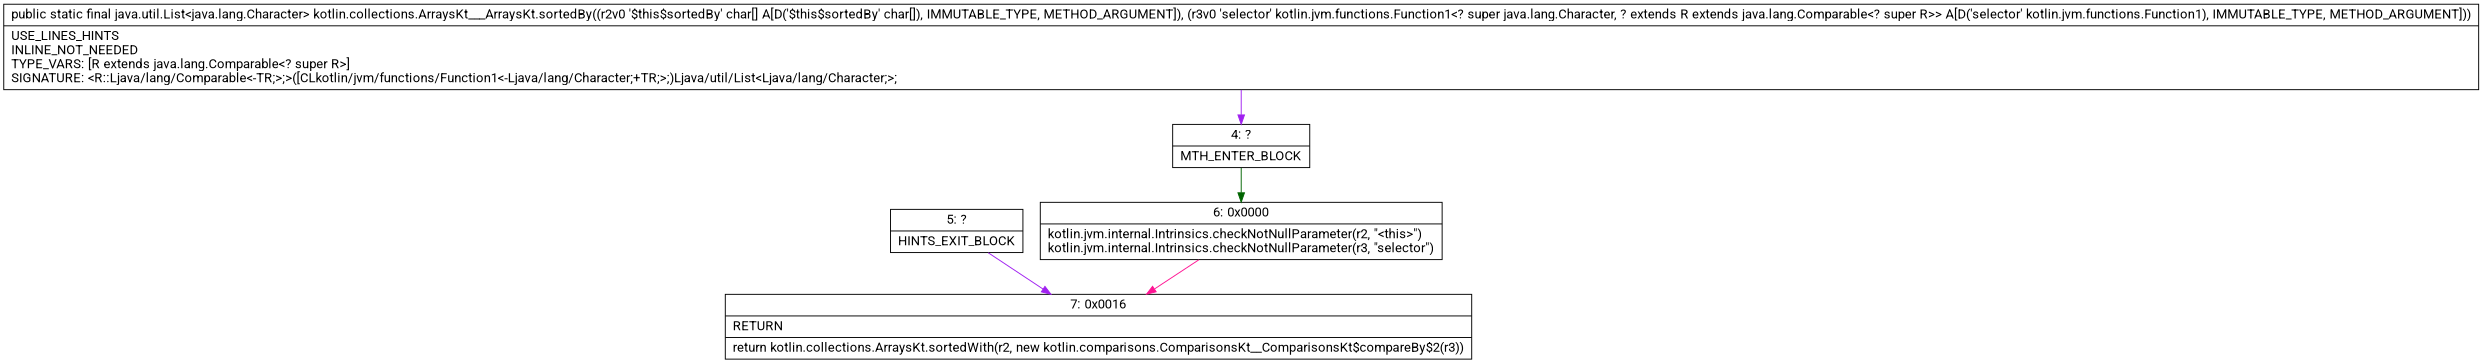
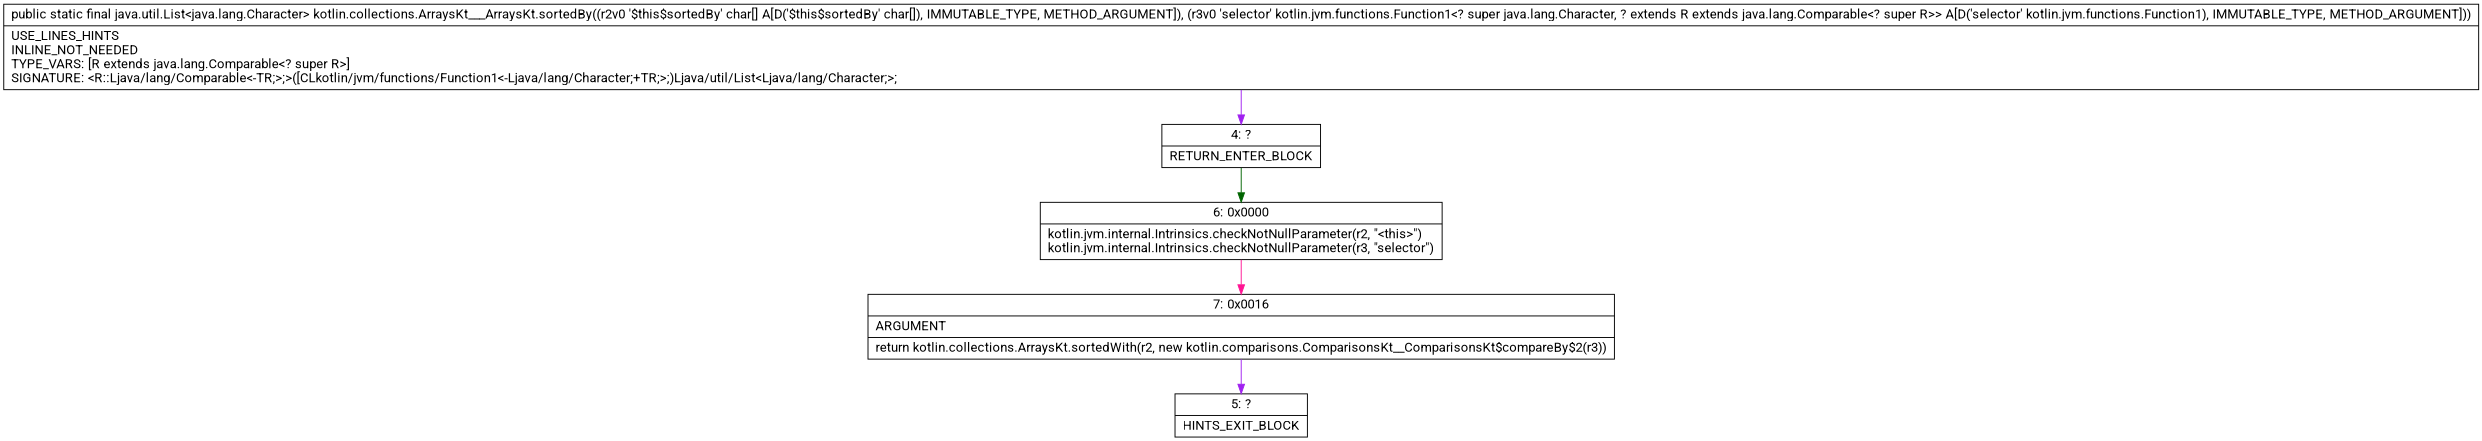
node "4: ?": text "MTH_ENTER_BLOCK" -> "RETURN_ENTER_BLOCK"
edge "5: ?" -> "7: 0x0016": reversed
node "7: 0x0016": text "RETURN" -> "ARGUMENT"
